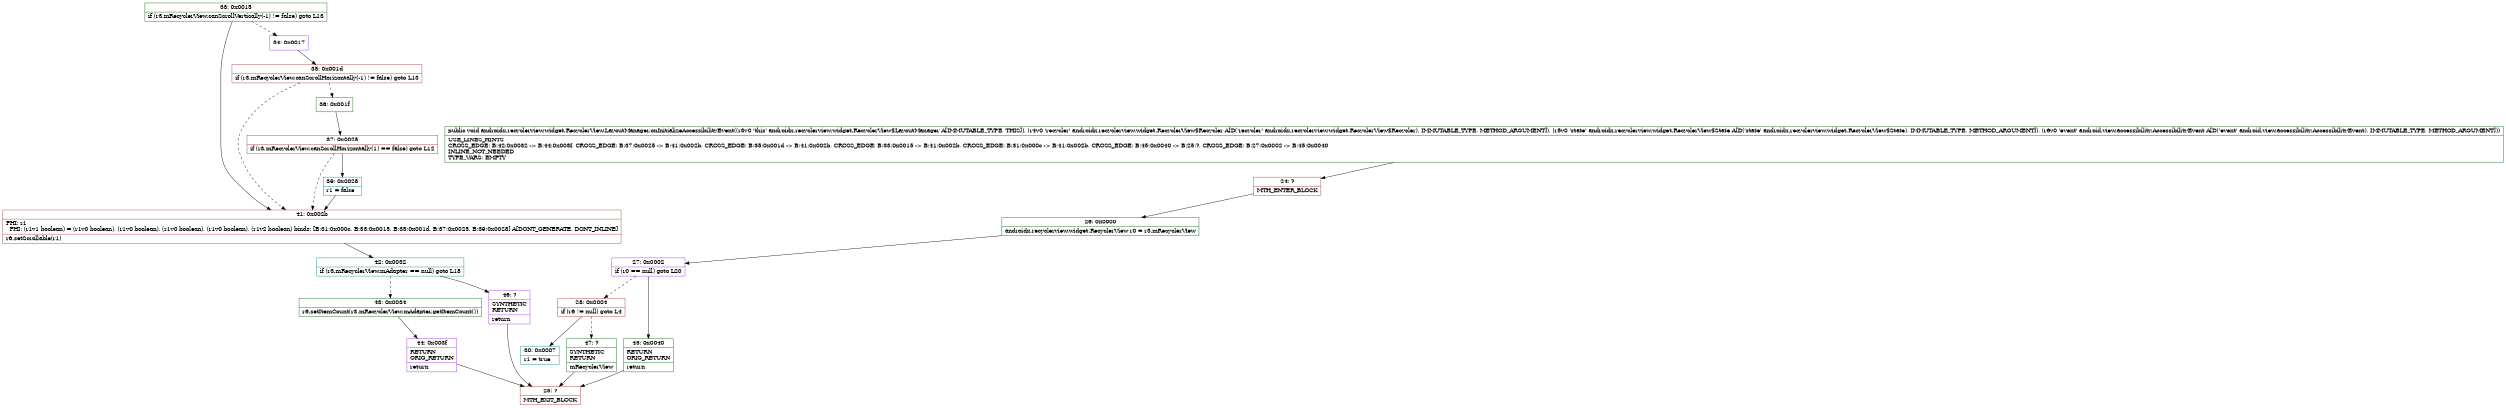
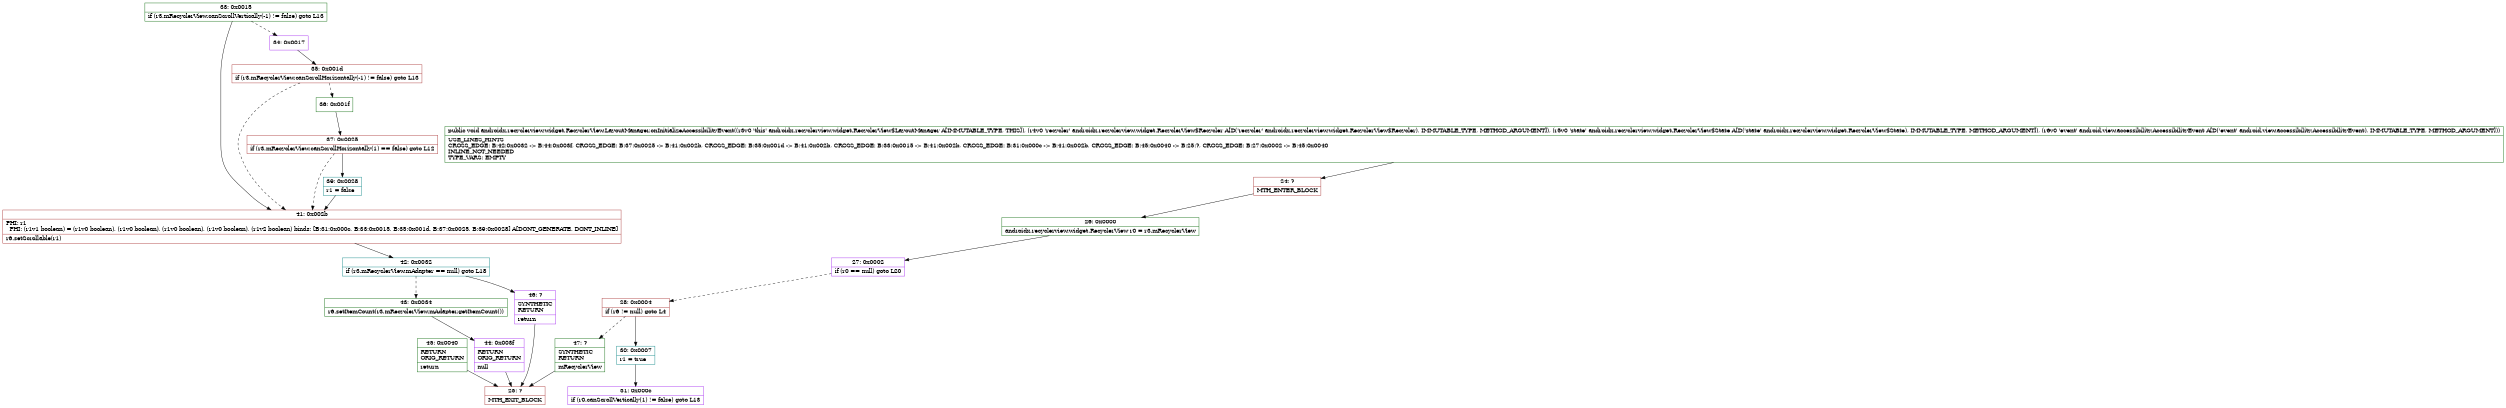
edge "27: 0x0002" -> "45: 0x0040": removed
node "44: 0x003f": text "return" -> "null"
node "31: 0x000c": added
